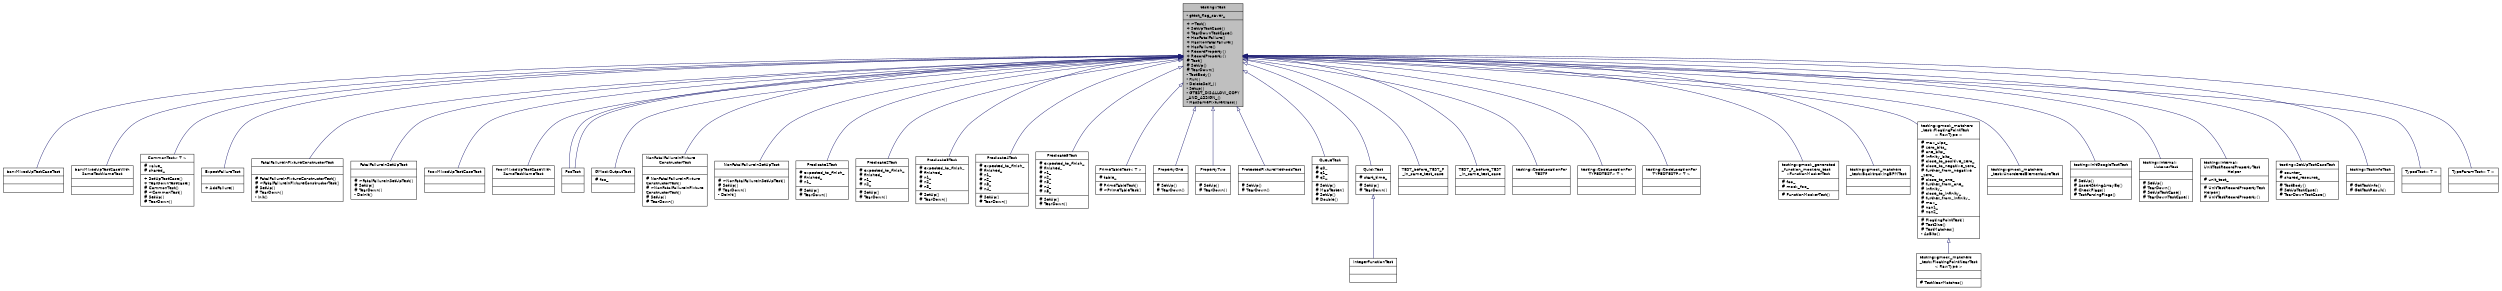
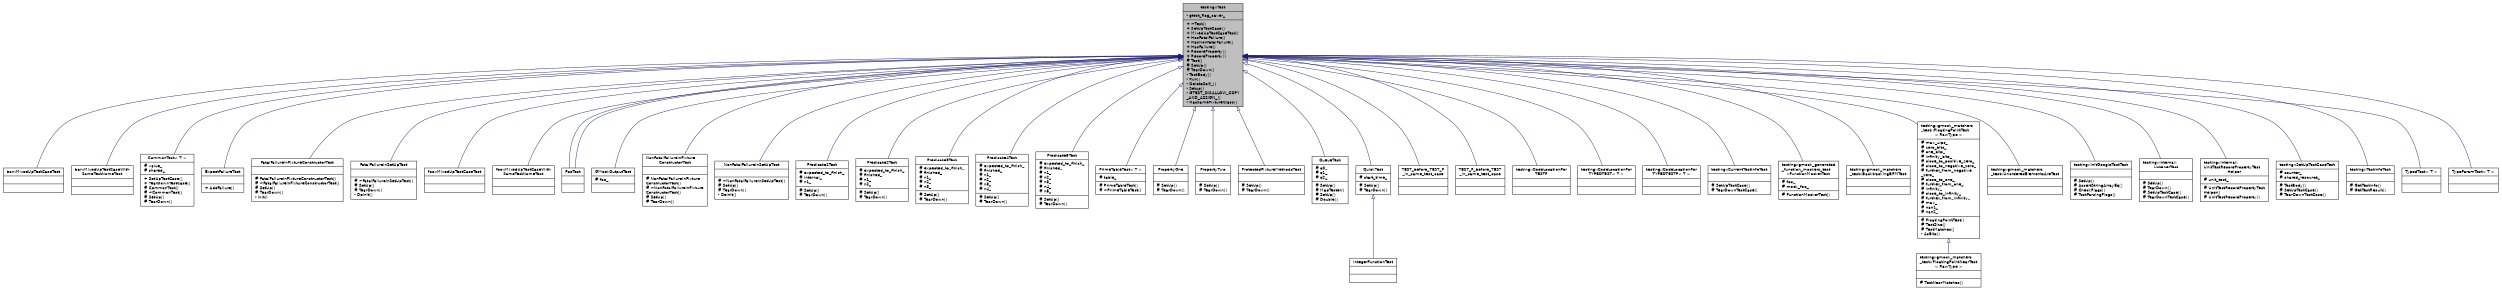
node "testing::Test": text "+ TearDownTestCase()" -> "+ MixedUpTestCaseTest()"
node "Predicate1Test": text "# finished_" -> "# internal_"
node "testing::CurrentTestInfoTest": added
